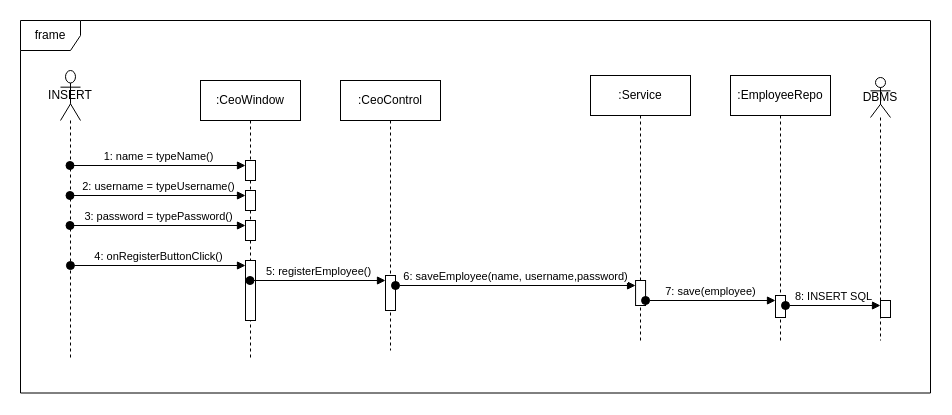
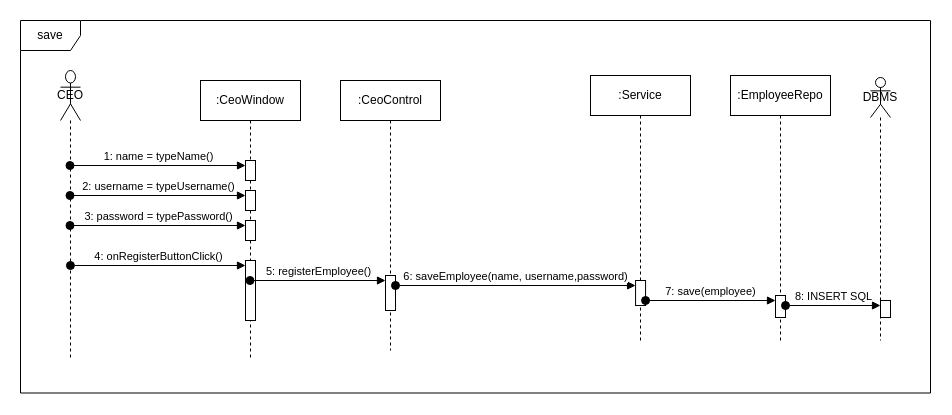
node "frame": label "frame" -> "save"
node "INSERT": label "INSERT" -> "CEO"
